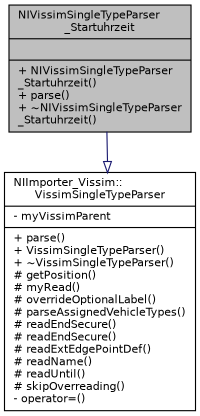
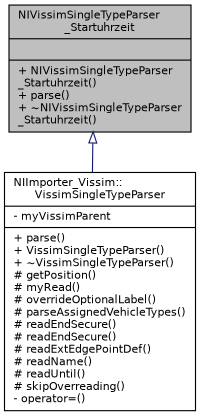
edge "NIVissimSingleTypeParser" -> "NIImporter_Vissim::": reversed
